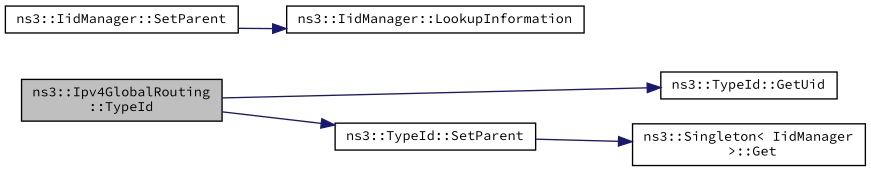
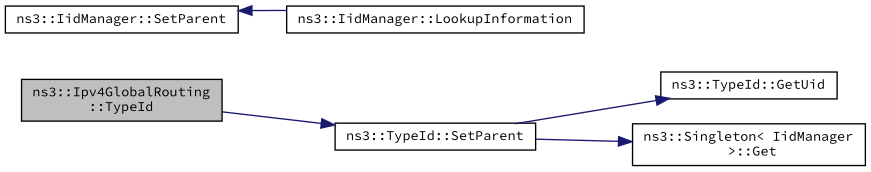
edge "ns3::IidManager::SetParent" -> "ns3::IidManager::LookupInformation": reversed
edge "ns3::Ipv4GlobalRouting ::TypeId" -> "ns3::TypeId::GetUid": now "ns3::TypeId::SetParent" -> "ns3::TypeId::GetUid"
